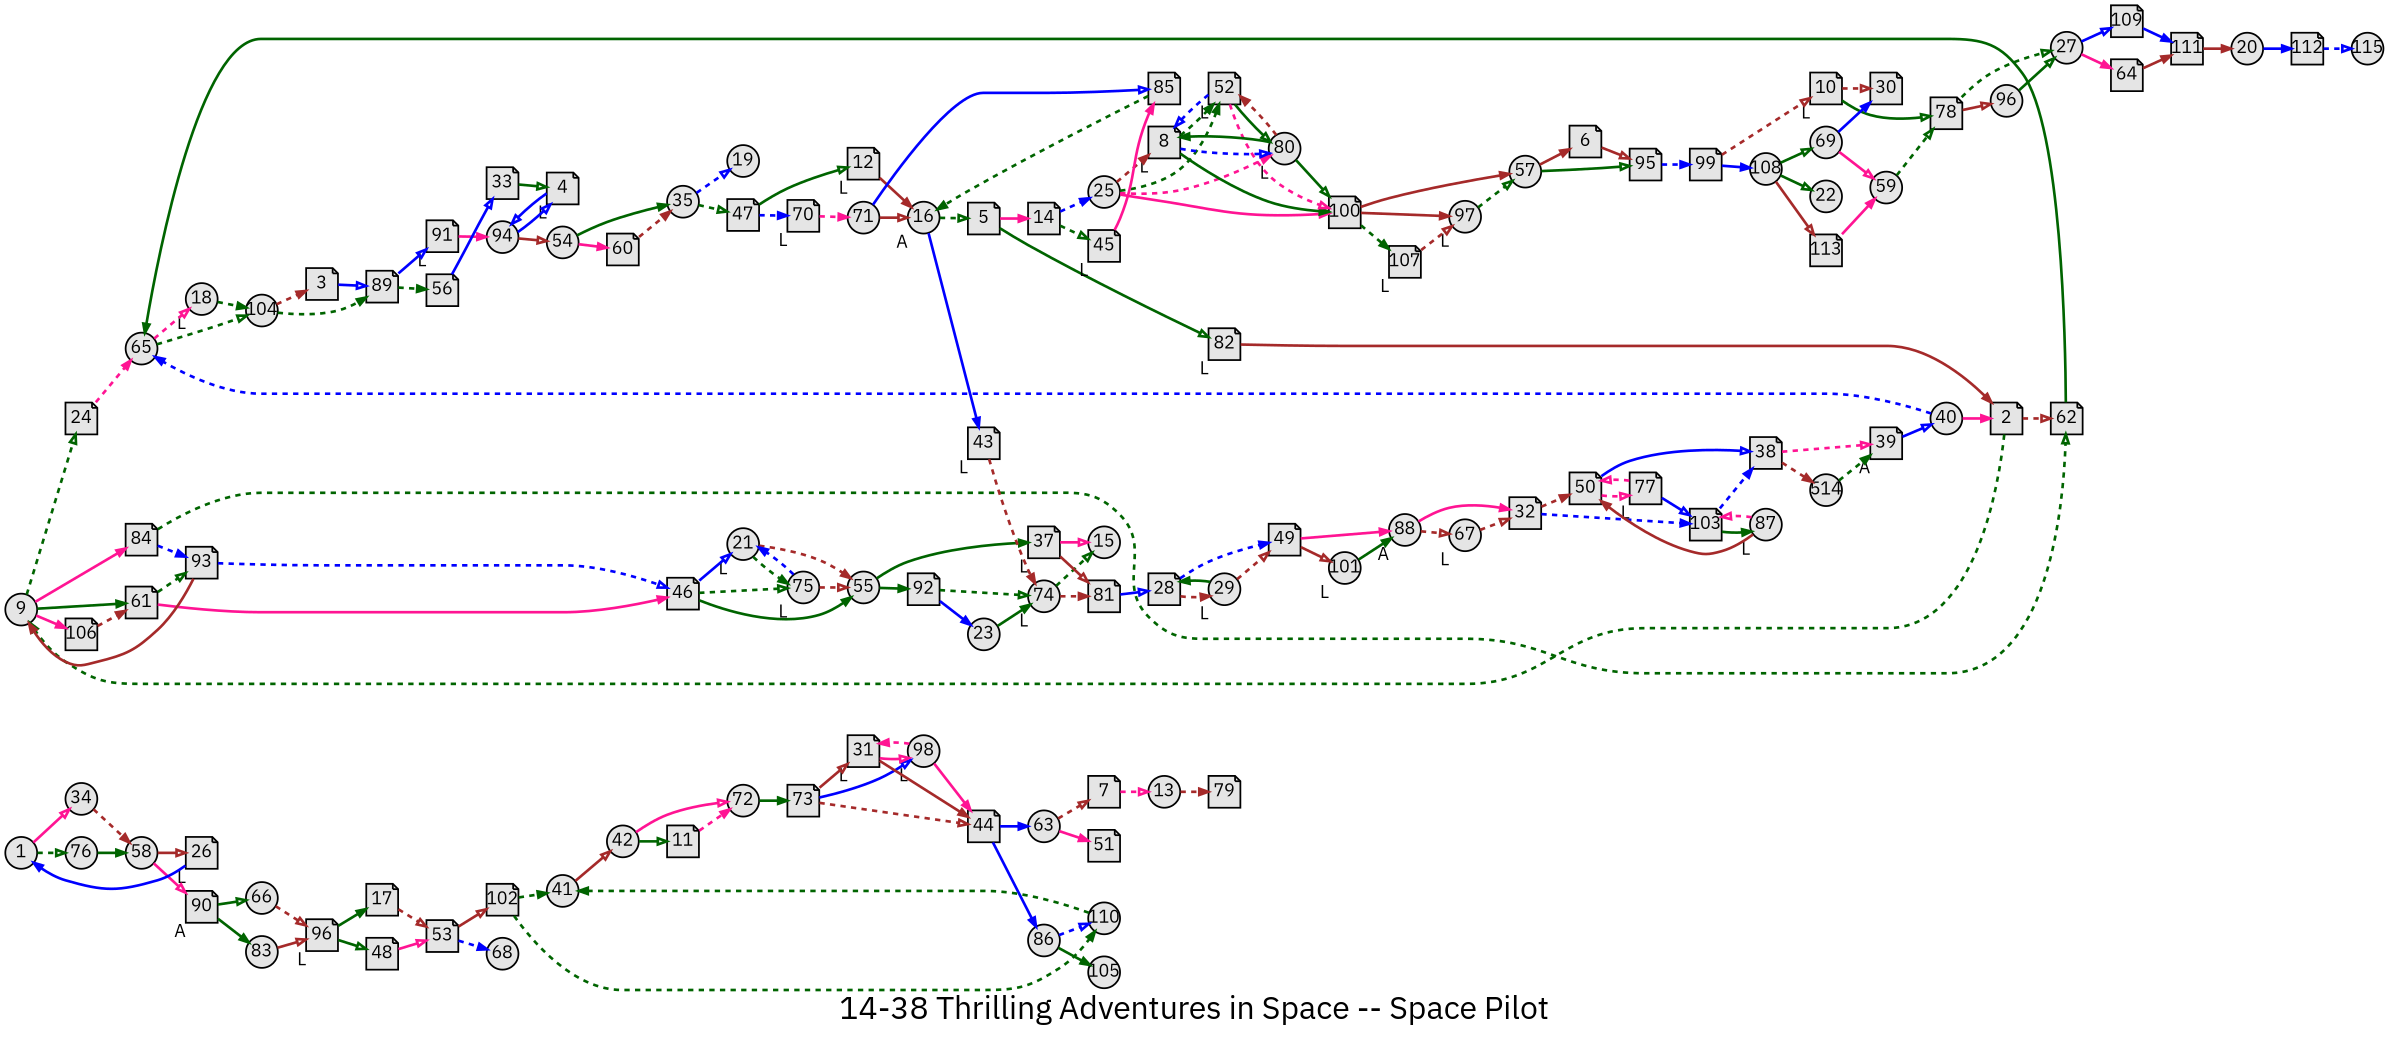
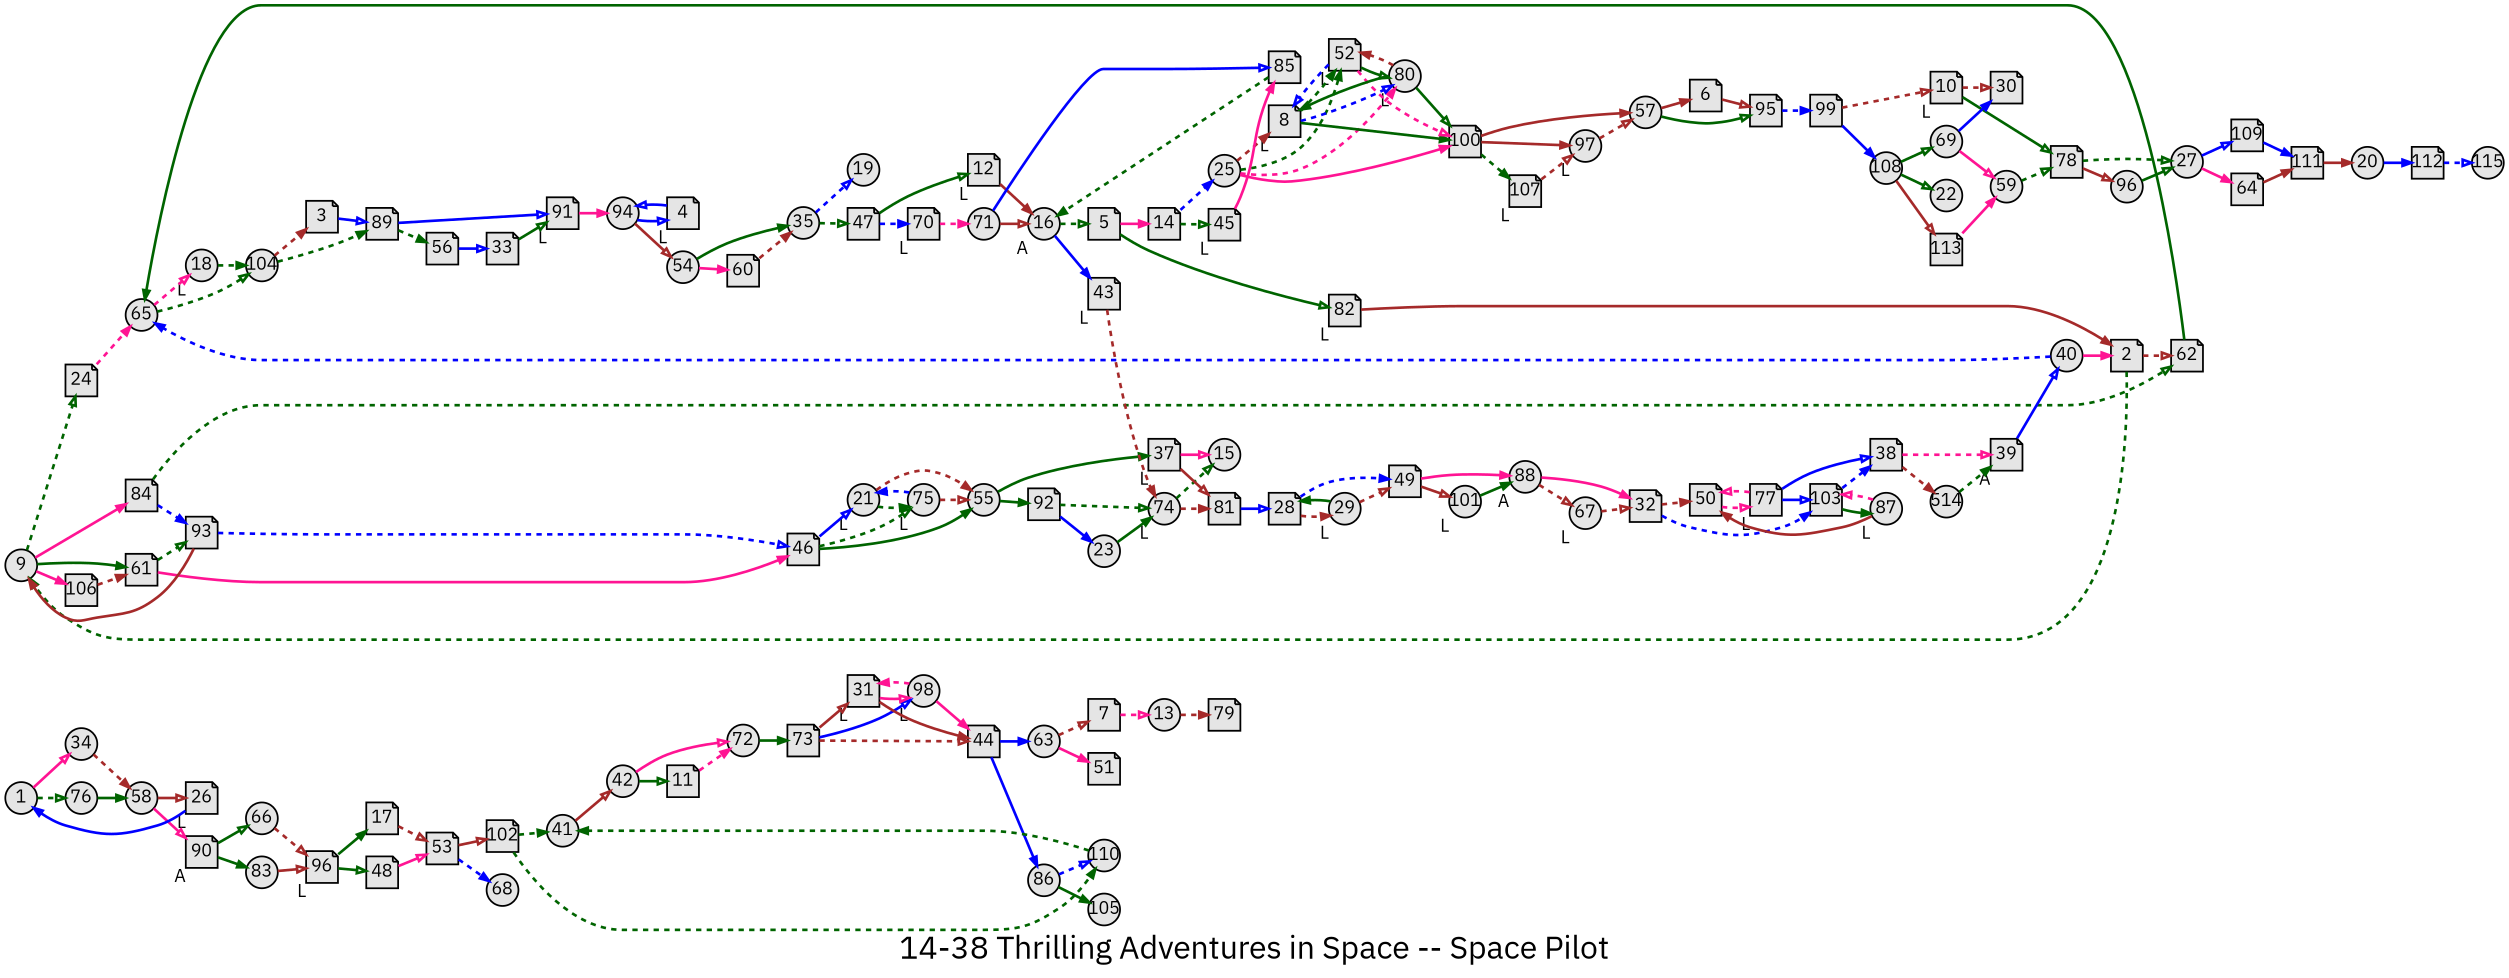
edge "33" -> "4 L": now "33" -> "91 L"
edge "97 L" -> "57": color darkgreen -> brown
edge "50" -> "38": now "77 L" -> "38"
